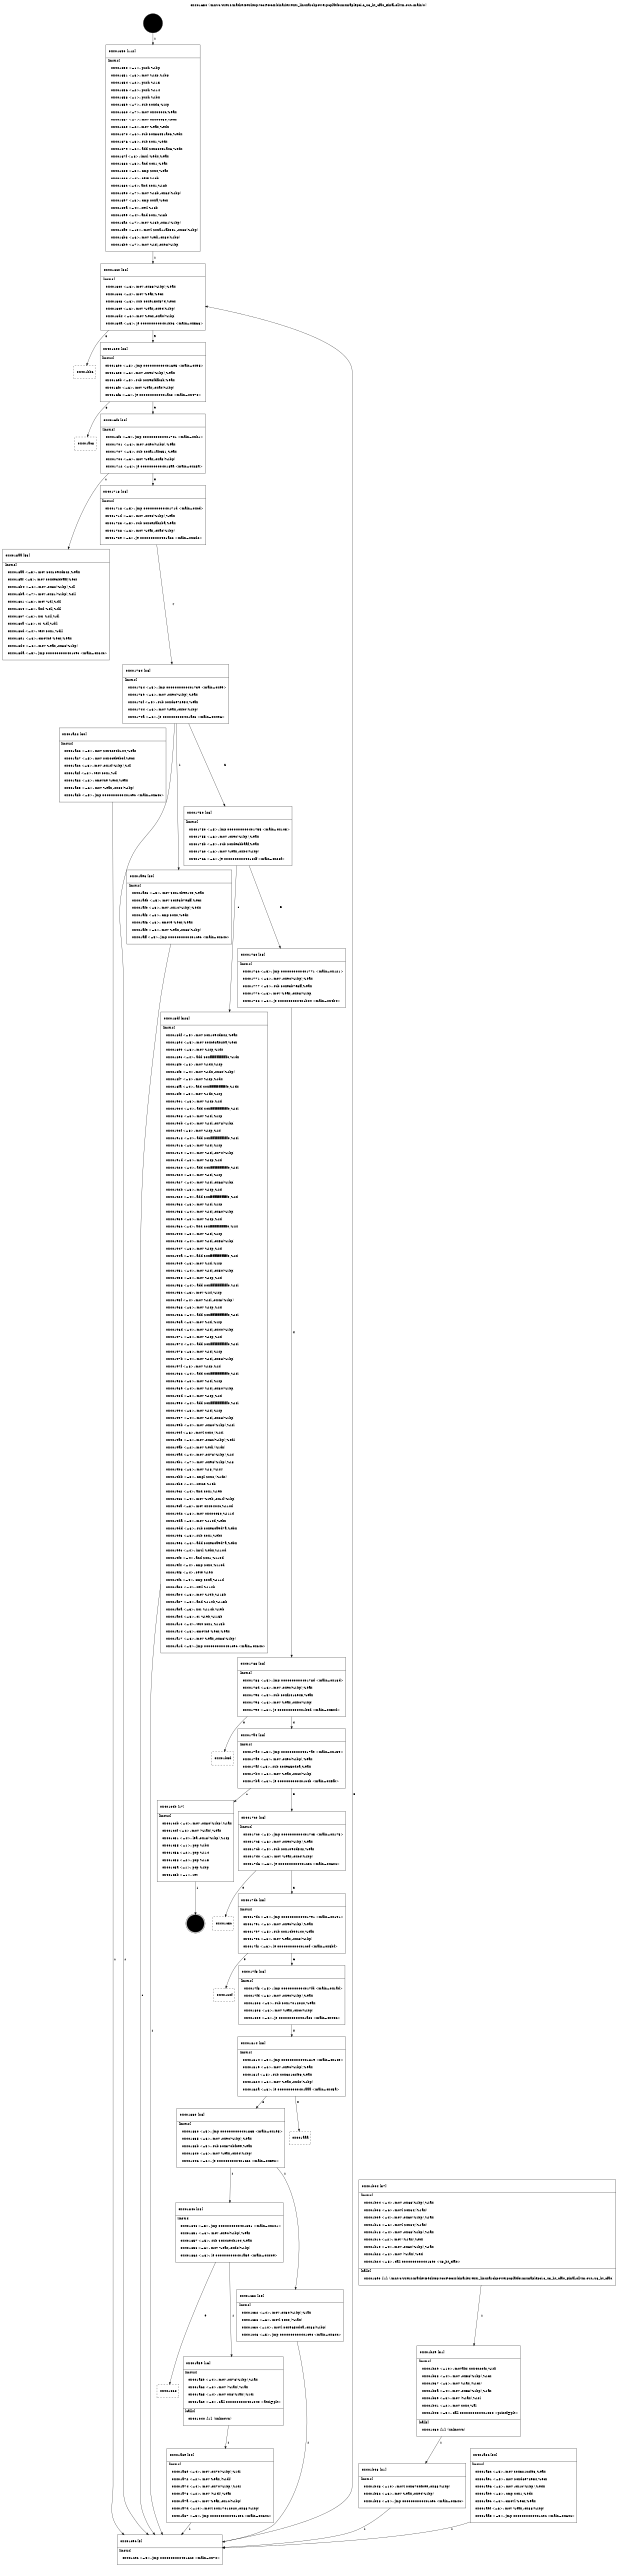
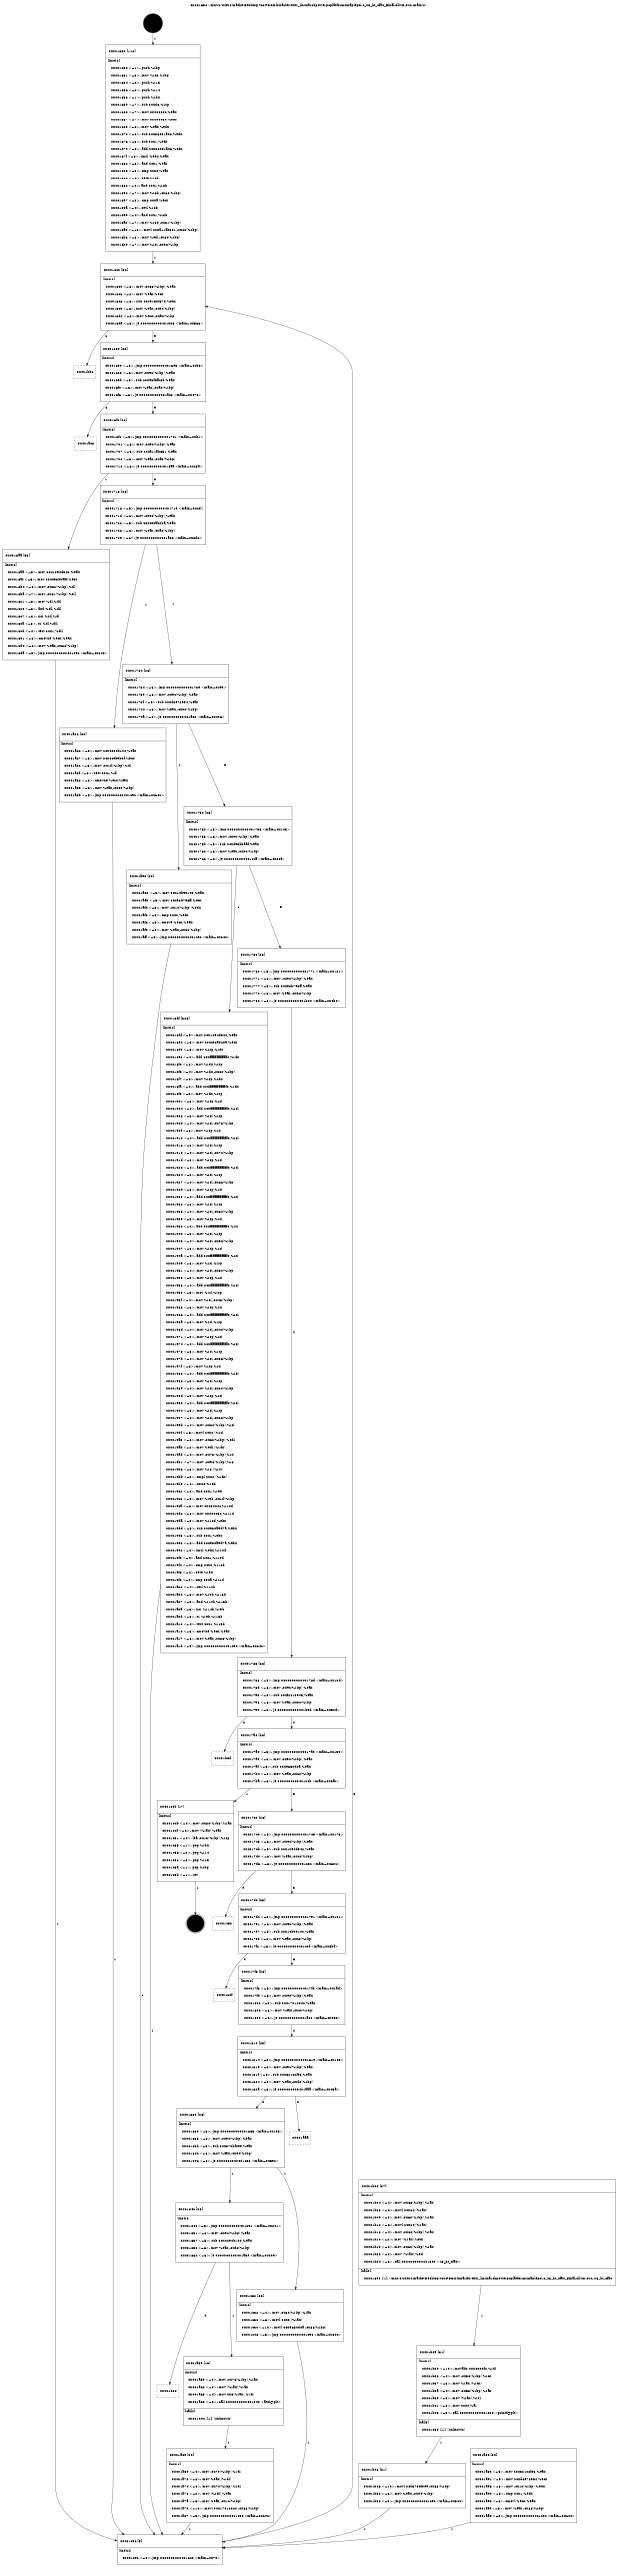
edge "0x401718 [28]" -> "0x401a22 [30]": added, label "1"
edge "0x401734 [28]" -> "0x401c9c [5]": now "0x4018aa [53]" -> "0x401c9c [5]"
